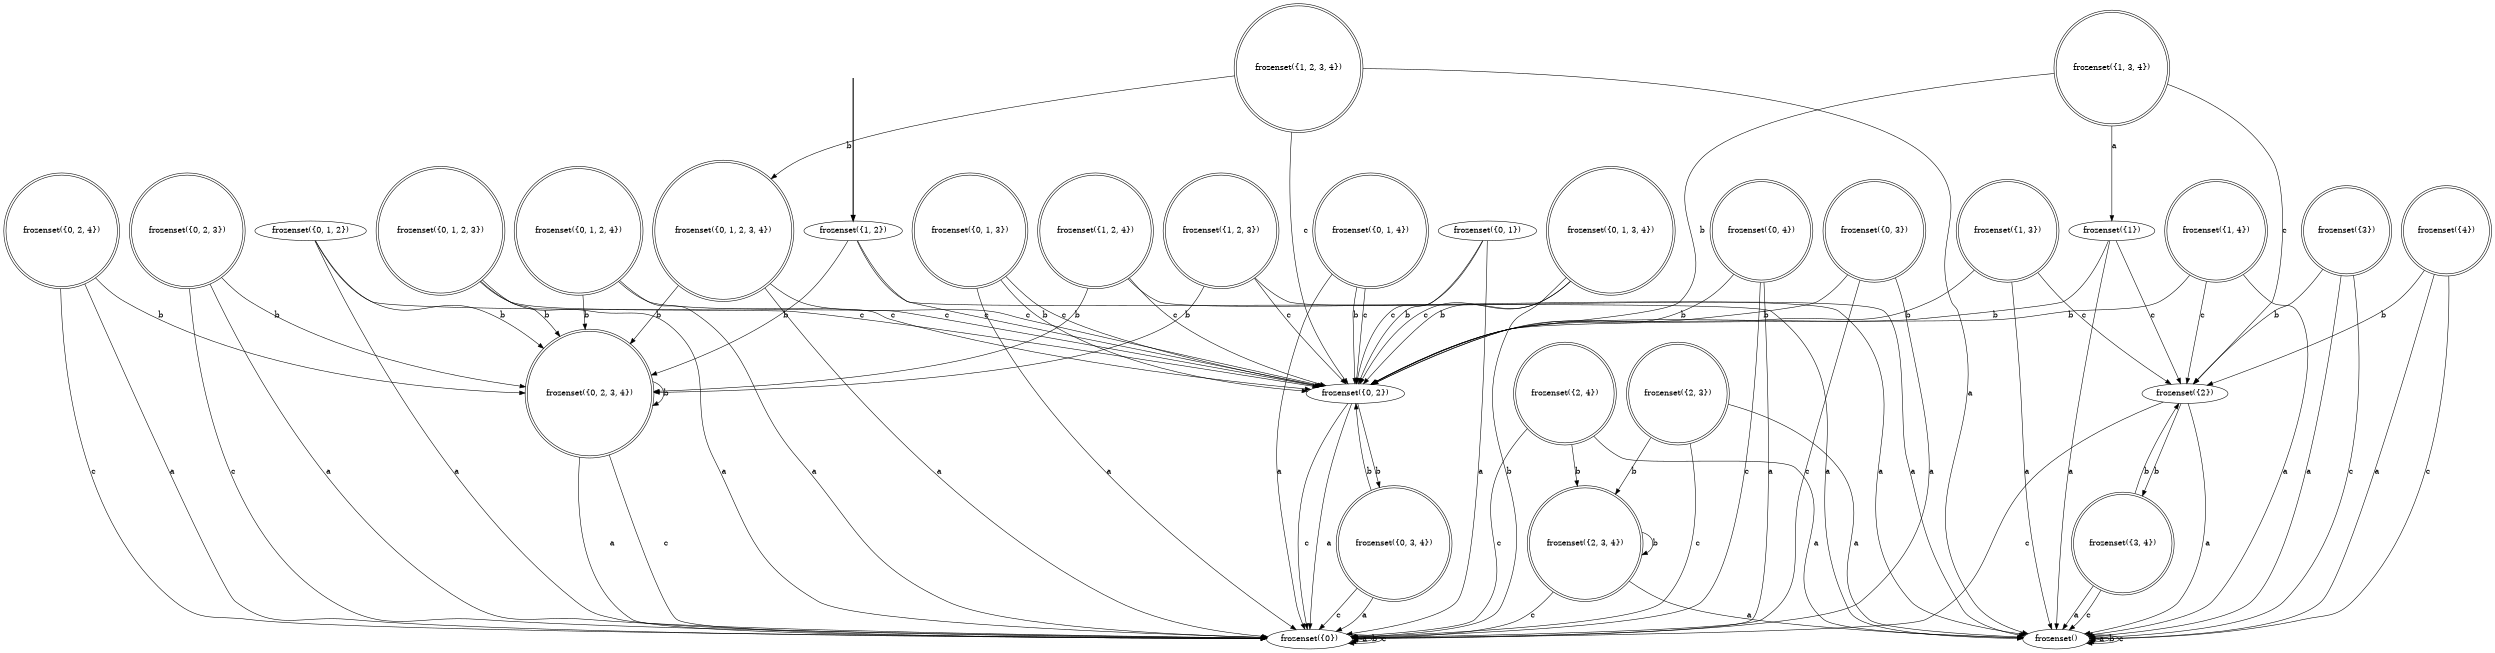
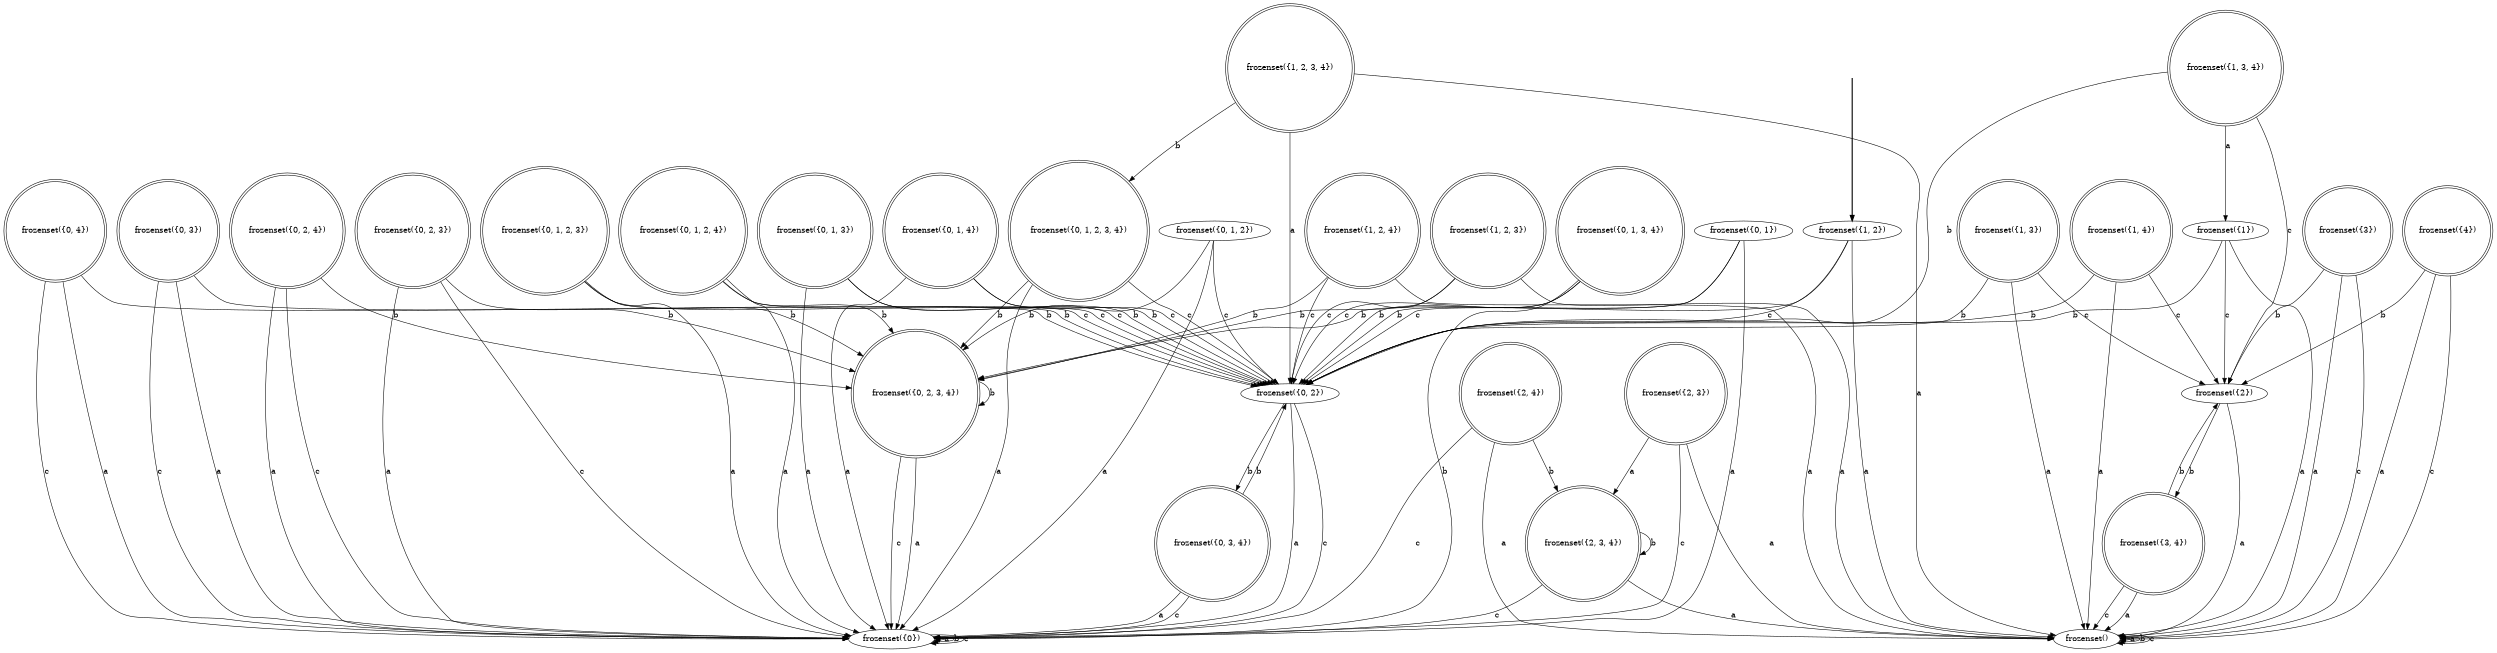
edge "frozenset({1, 2, 3, 4})" -> "frozenset({0, 2})": label "c" -> "a"
edge "frozenset({2, 3})" -> "frozenset({2, 3, 4})": label "b" -> "a"
edge "frozenset({2})" -> "frozenset({0})": removed, label "c"
